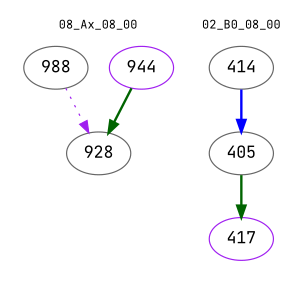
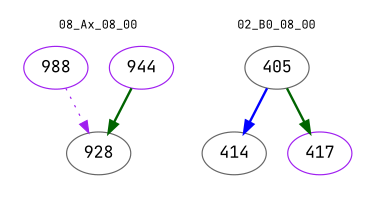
node "988": color gray40 -> purple
edge "414" -> "405": reversed
